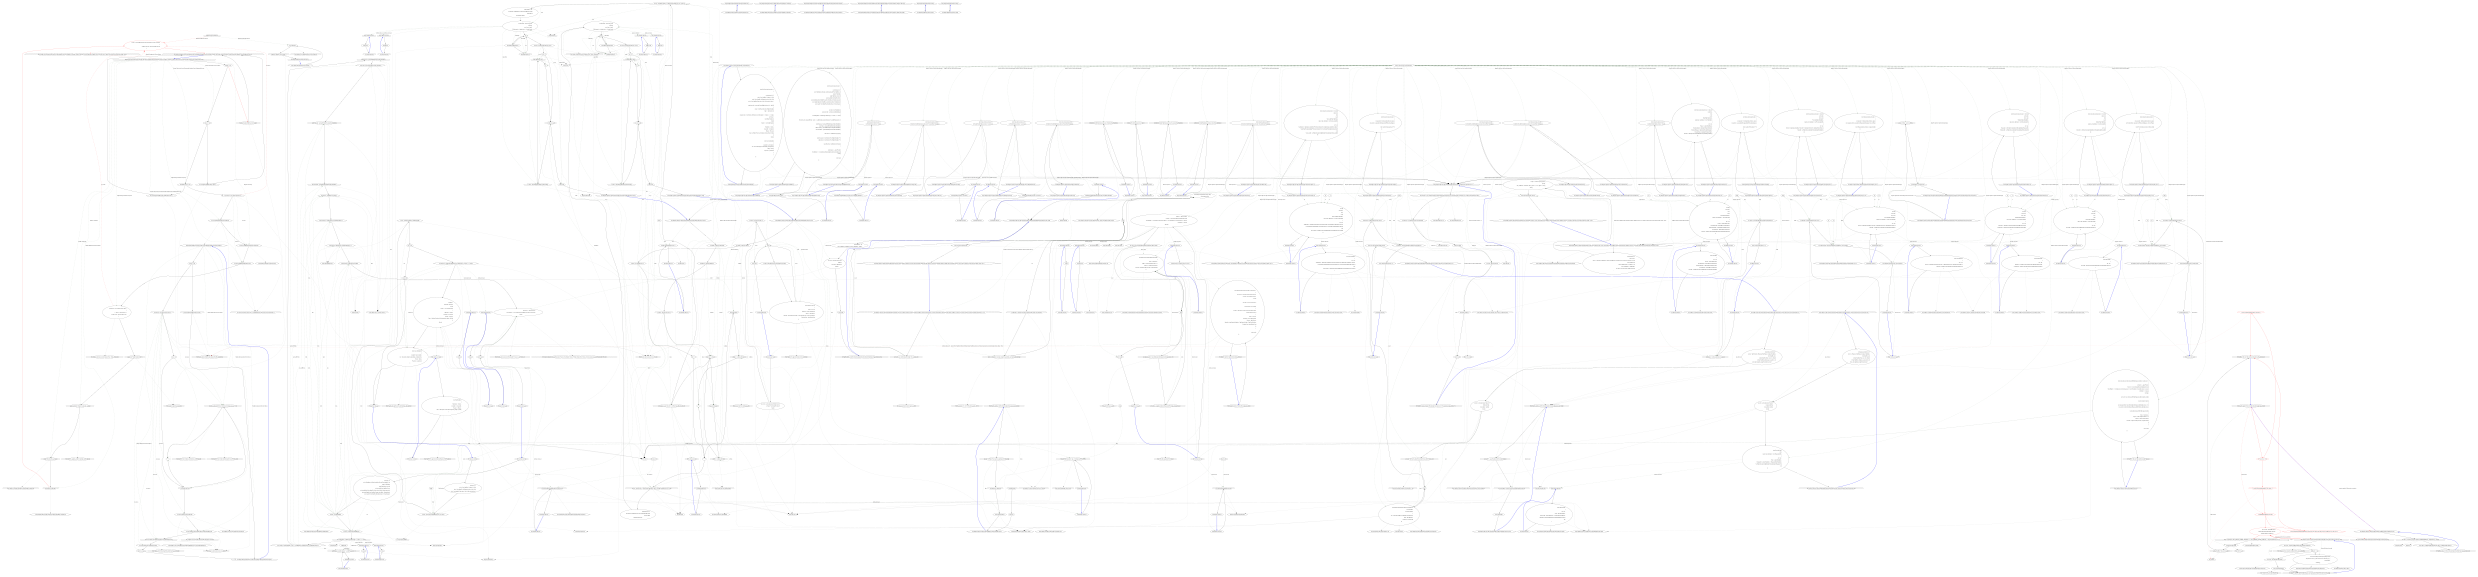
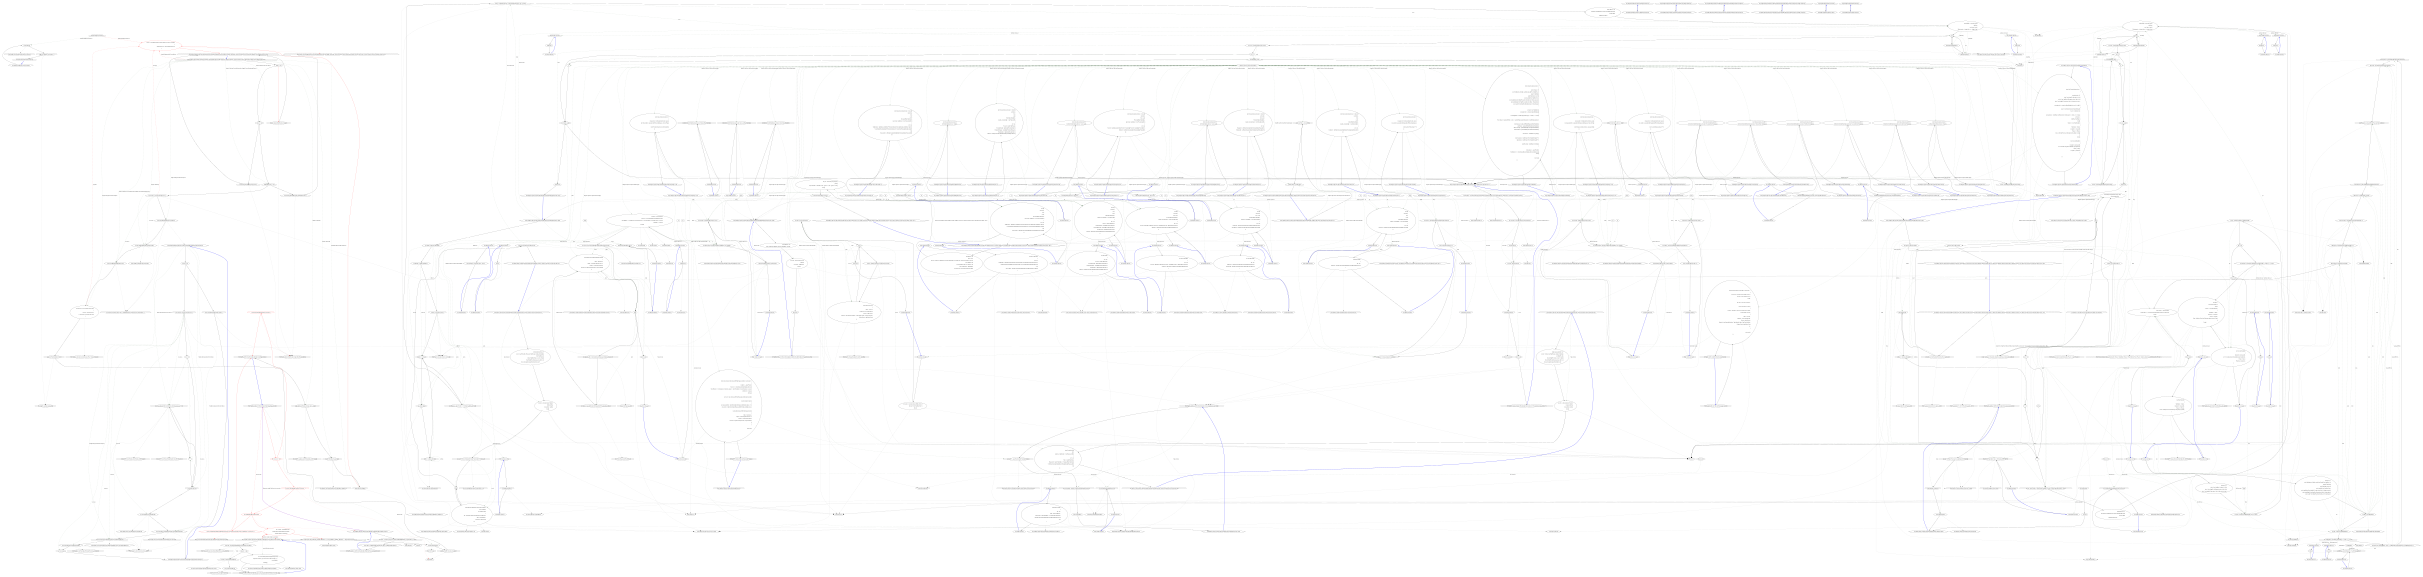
node "Entry int.ToString()": removed
